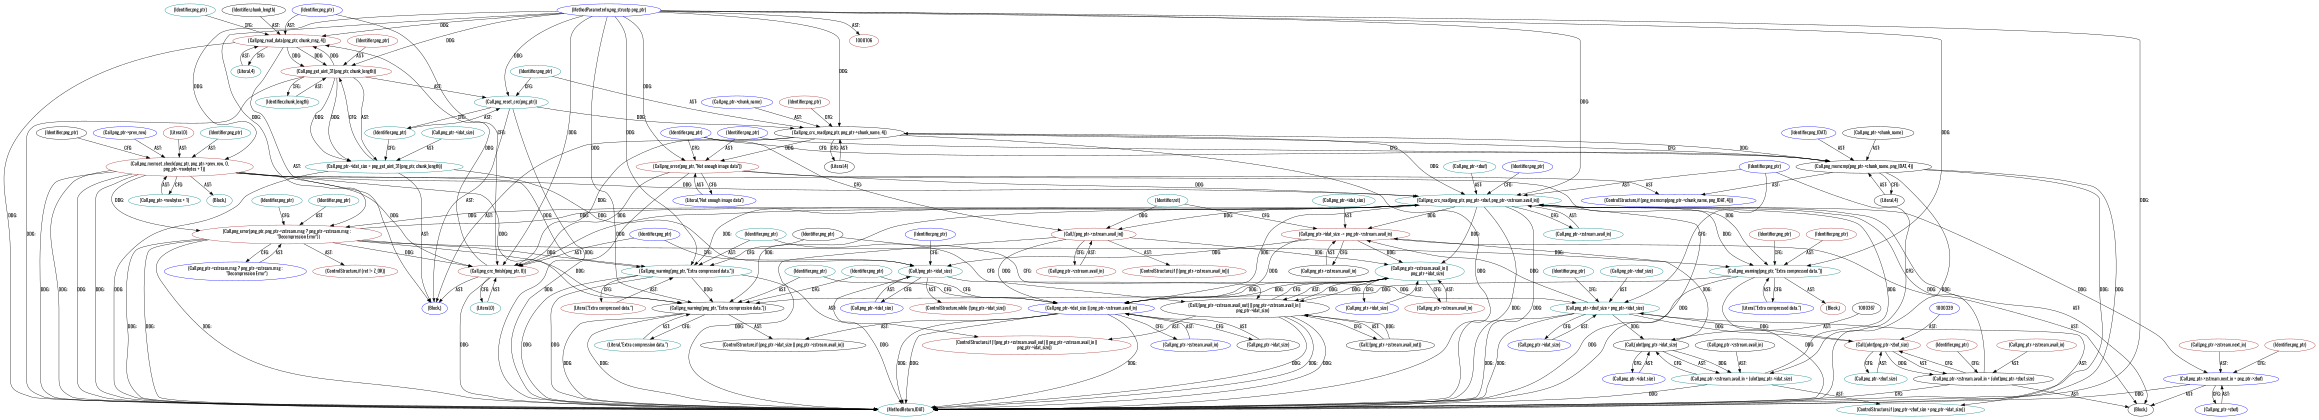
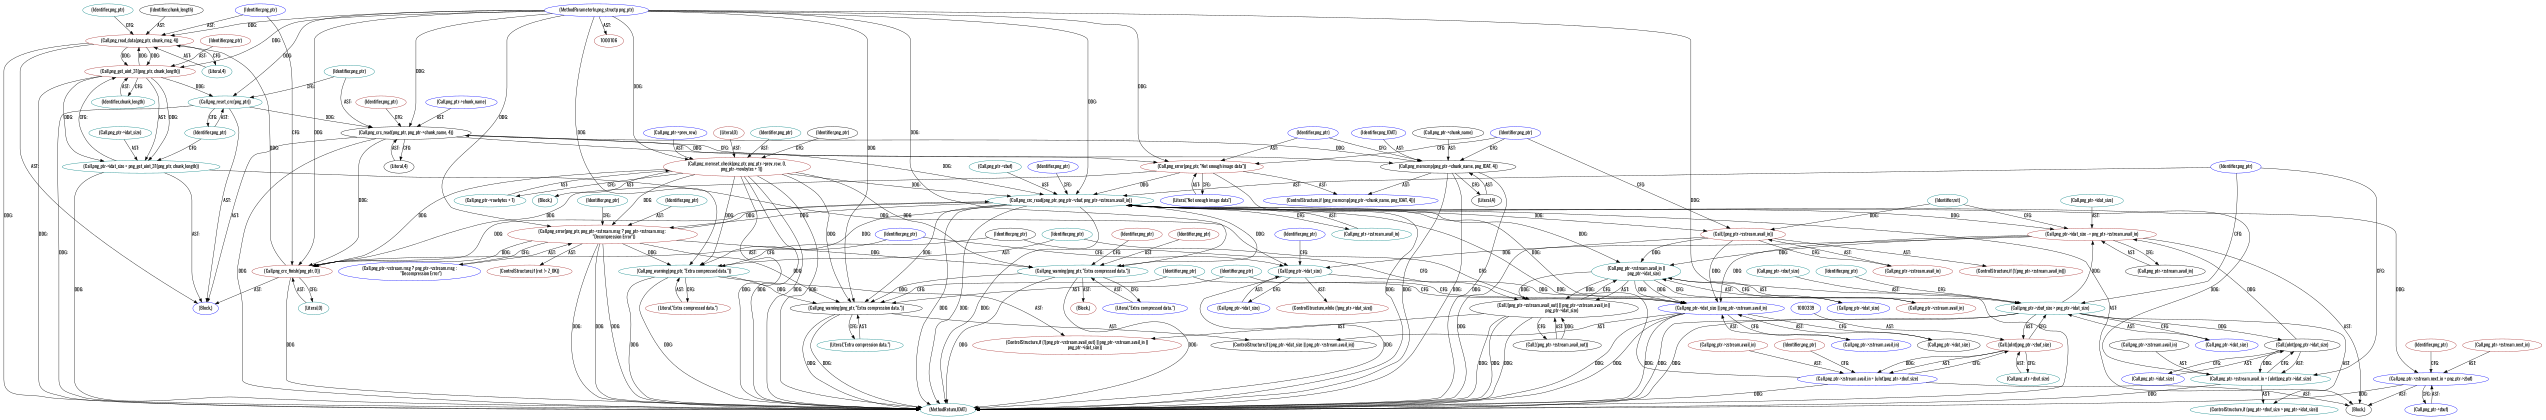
edge "(Call,png_get_uint_31(png_ptr, chunk_length))" -> "(Call,png_reset_crc(png_ptr))": label "AST: " -> "DDG: "
node "1000367": removed
edge "(Call,png_ptr->zbuf_size > png_ptr->idat_size)" -> "(Call,(uInt)png_ptr->zbuf_size)": label "DDG: " -> "AST: "
edge "(Call,(uInt)png_ptr->zbuf_size)" -> "(Call,png_ptr->zbuf_size > png_ptr->idat_size)": label "DDG: " -> "CFG: "
node "(Call,png_ptr->zstream.avail_in = (uInt)png_ptr->zbuf_size)": color black -> blue
edge "(Call,png_ptr->zstream.avail_in = (uInt)png_ptr->zbuf_size)" -> "(MethodReturn,IDAT)": label "CFG: " -> "DDG: "
